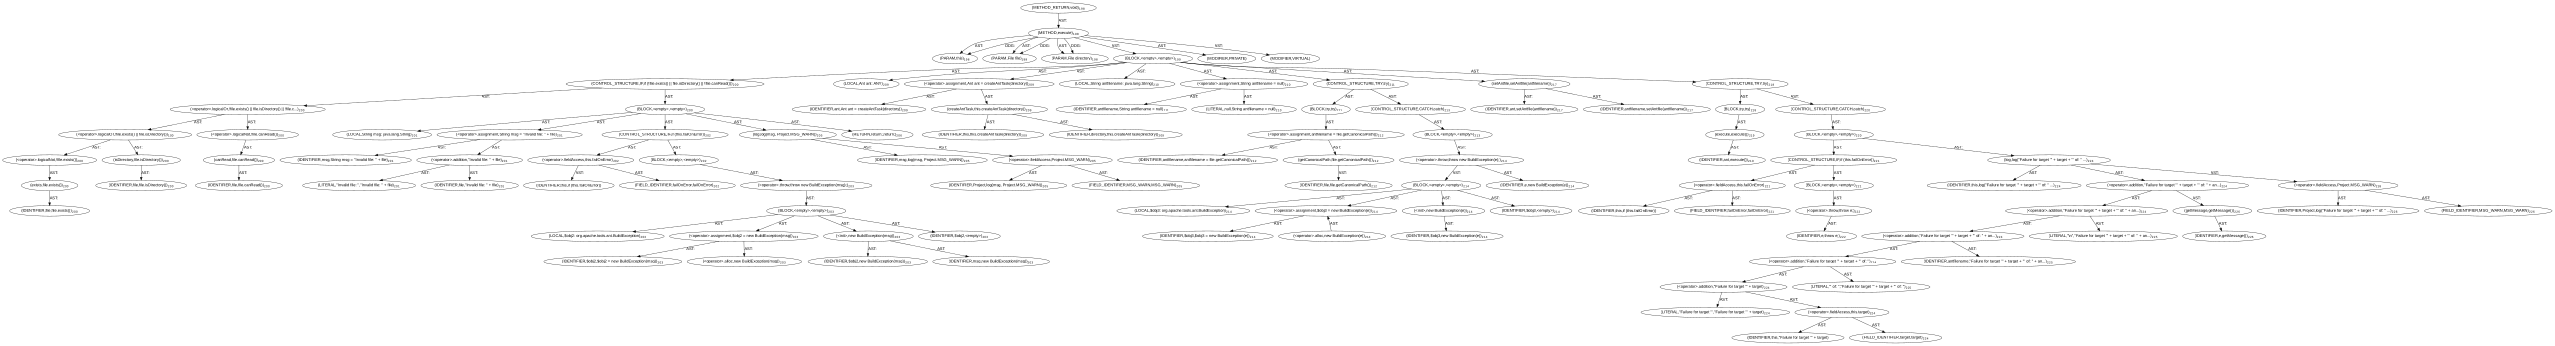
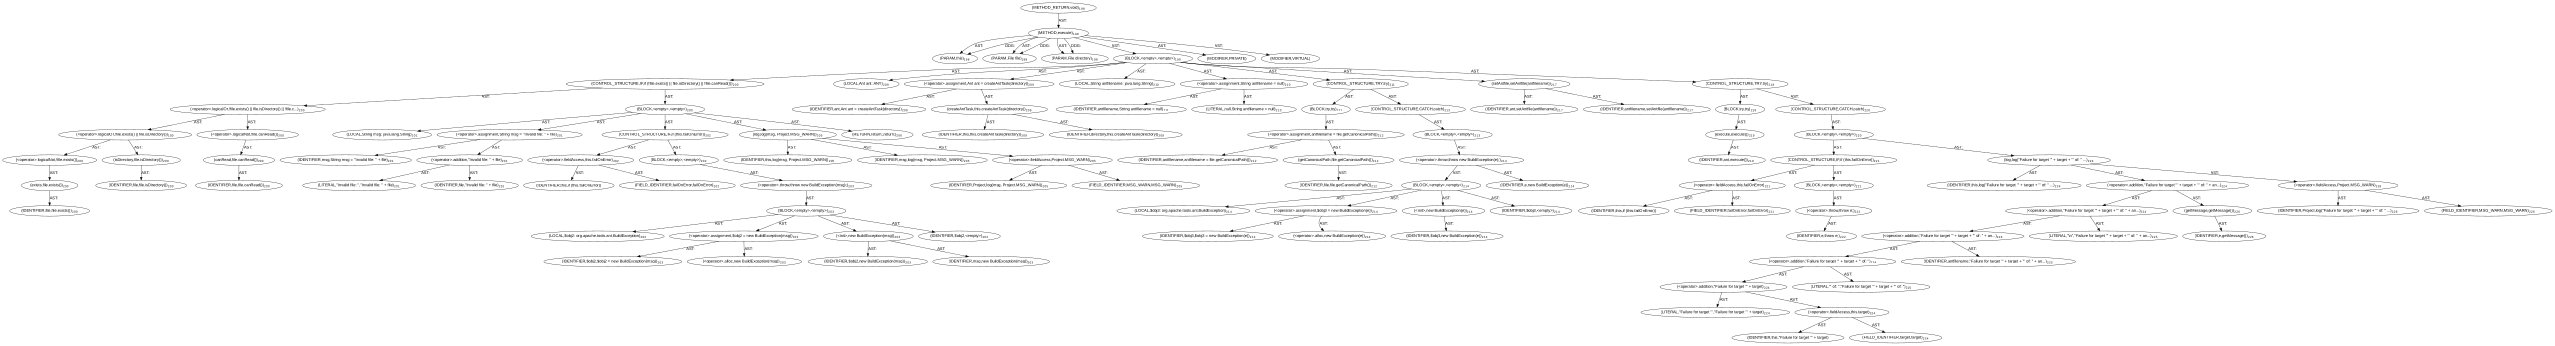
node "(IDENTIFIER,this,log(msg, Project.MSG_WARN))": added
edge "(<operator>.alloc,new BuildException(e))" -> "(<operator>.assignment,$obj3 = new BuildException(e))": reversed
